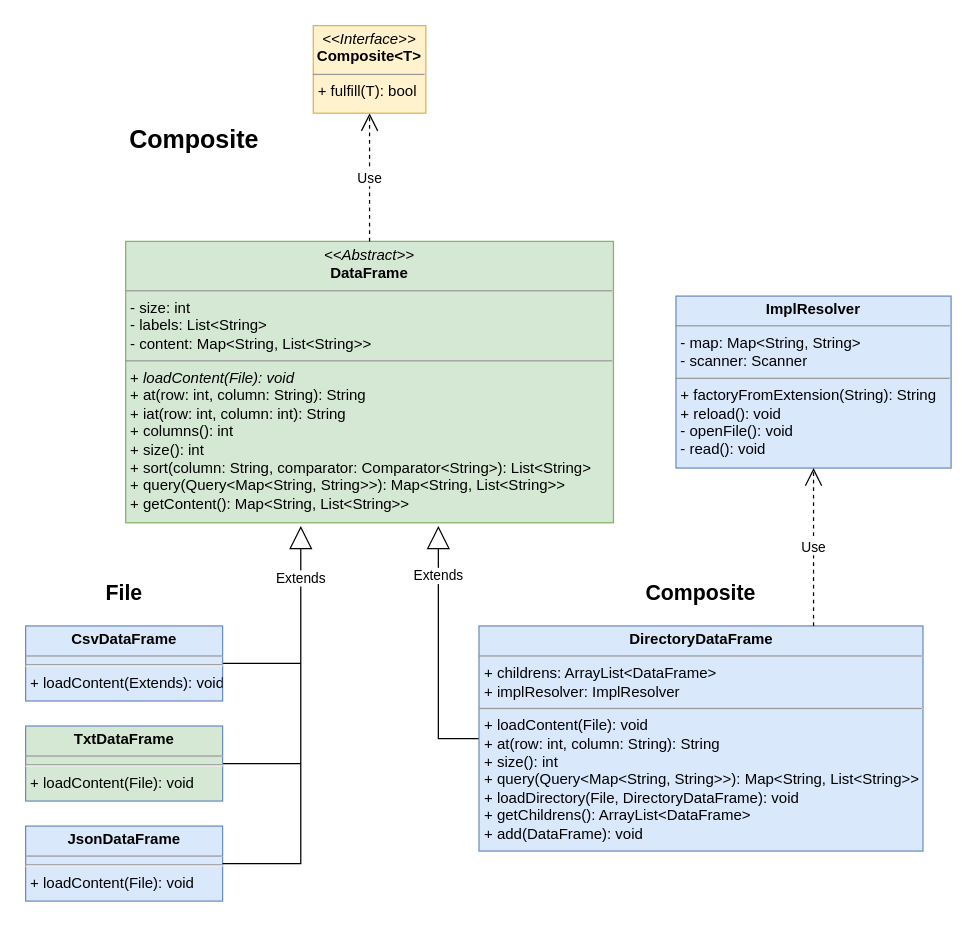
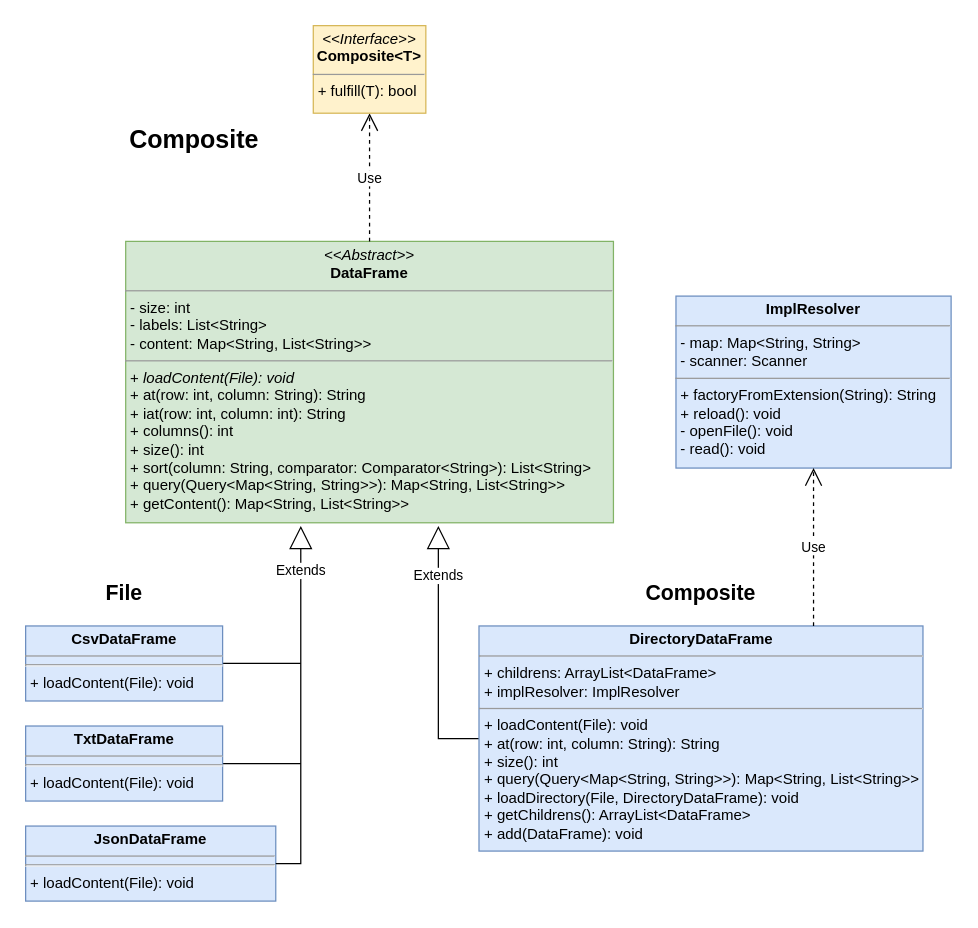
node "CsvDataFrame + loadContent(Extends): void": label "CsvDataFrame + loadContent(Extends): void" -> "CsvDataFrame + loadContent(File): void"
node "TxtDataFrame + loadContent(File): void": fillcolor #d5e8d4 -> #dae8fc
node "JsonDataFrame + loadContent(File): void": size 197x75 -> 250x75
